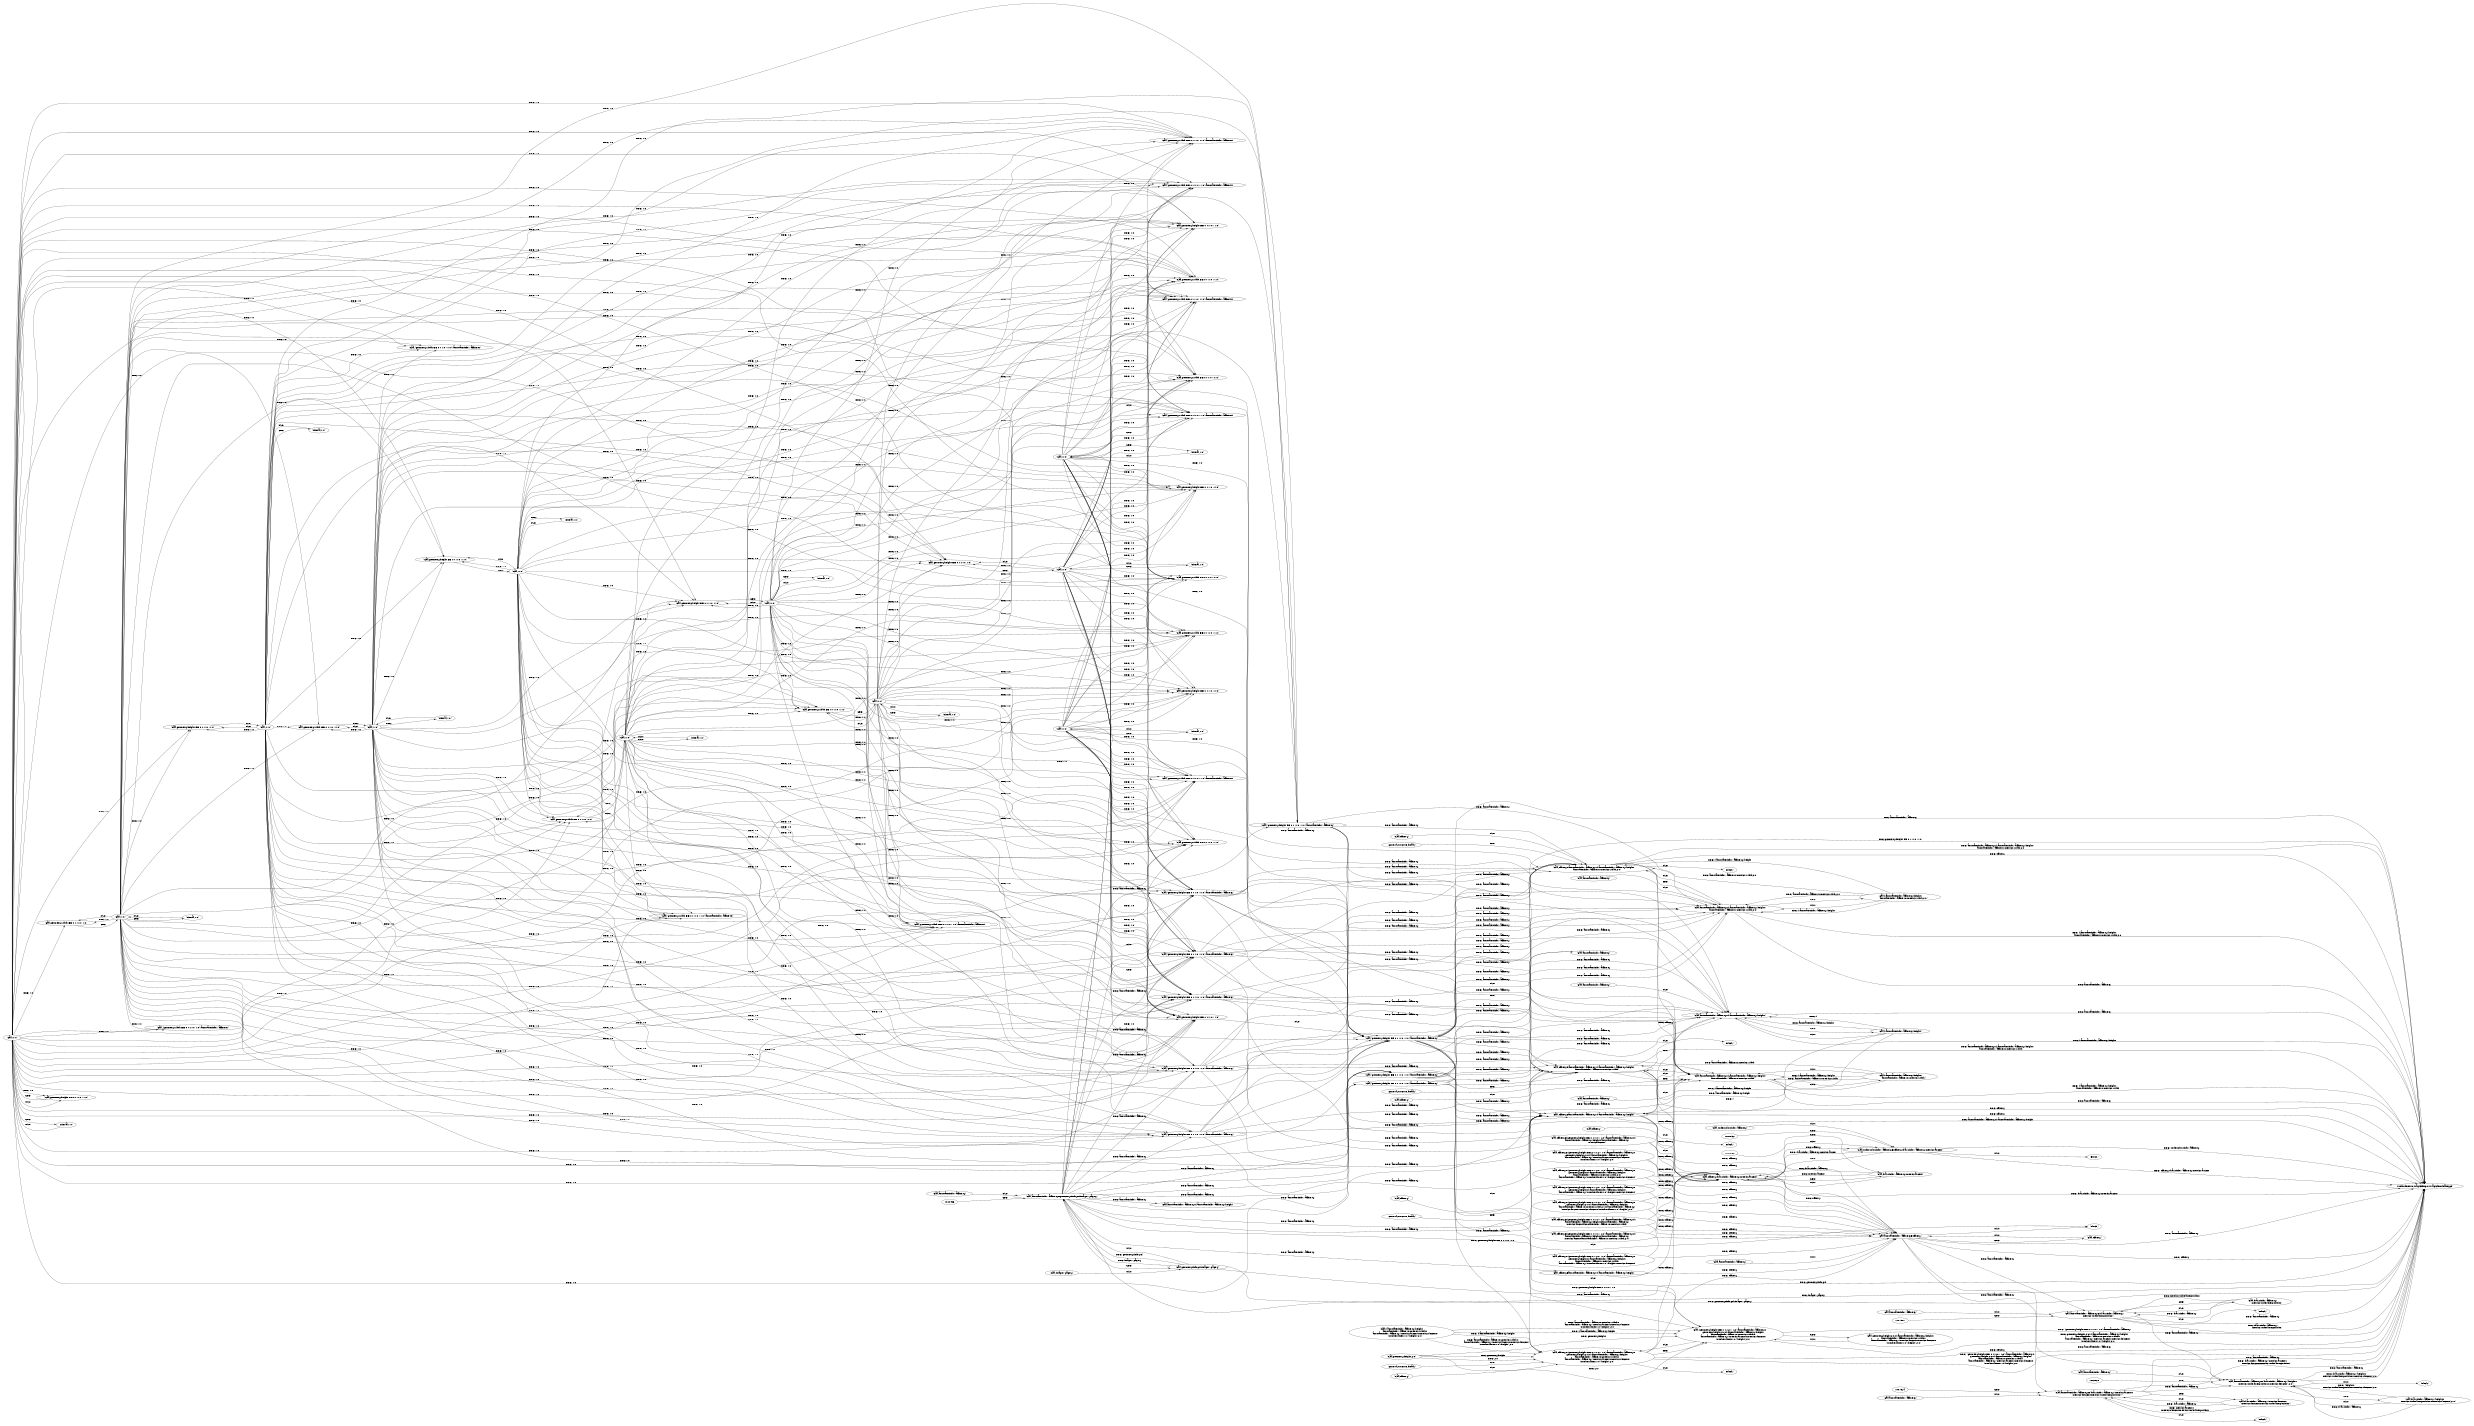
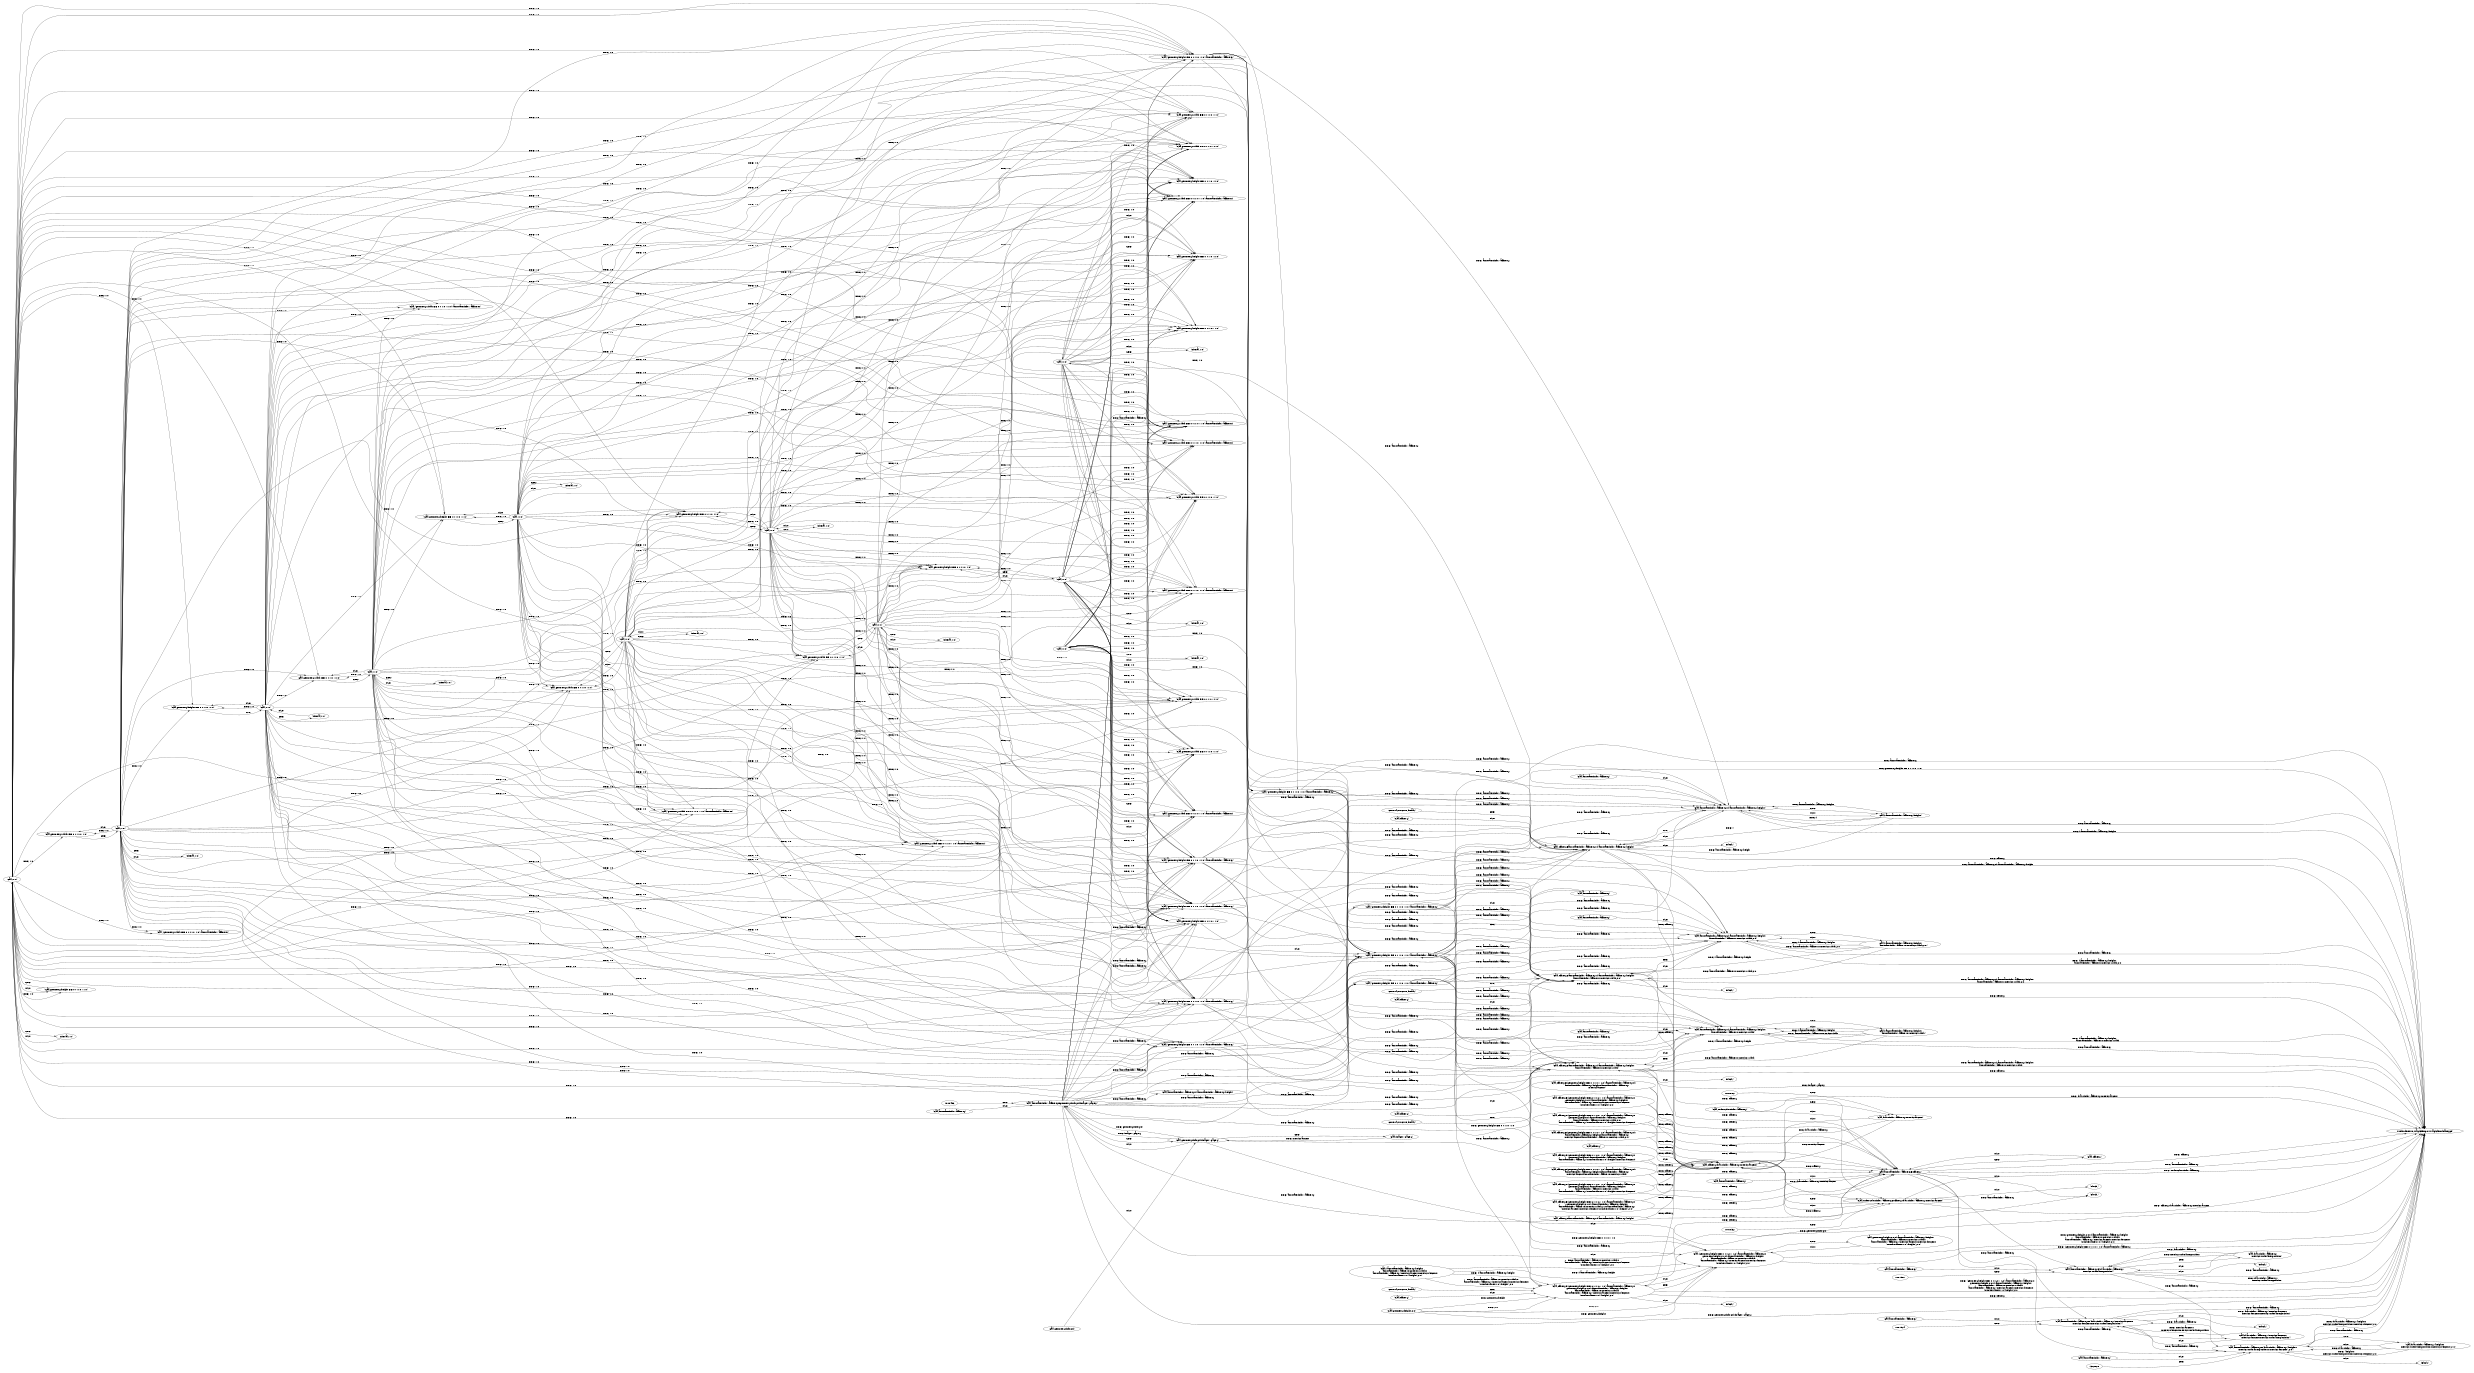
edge "(Call,geometry_info.psi-image->page.y)" -> "(Call,image->page.y)": added, label "CFG:"
edge "(Call,offset.y-draw_info->affine.sy*metrics.ascent)" -> "(MethodReturn,MagickExport MagickBooleanType)": now "(Call,undercolor_info->affine.ty)" -> "(MethodReturn,MagickExport MagickBooleanType)"
edge "(Call,image->page.y)" -> "(Call,geometry_info.psi-image->page.y)": label "AST: " -> "DDG: metrics.ascent"
node "(Call,geometry_info.psi)": added
node "1002020": label "1002020" -> "1302020"
